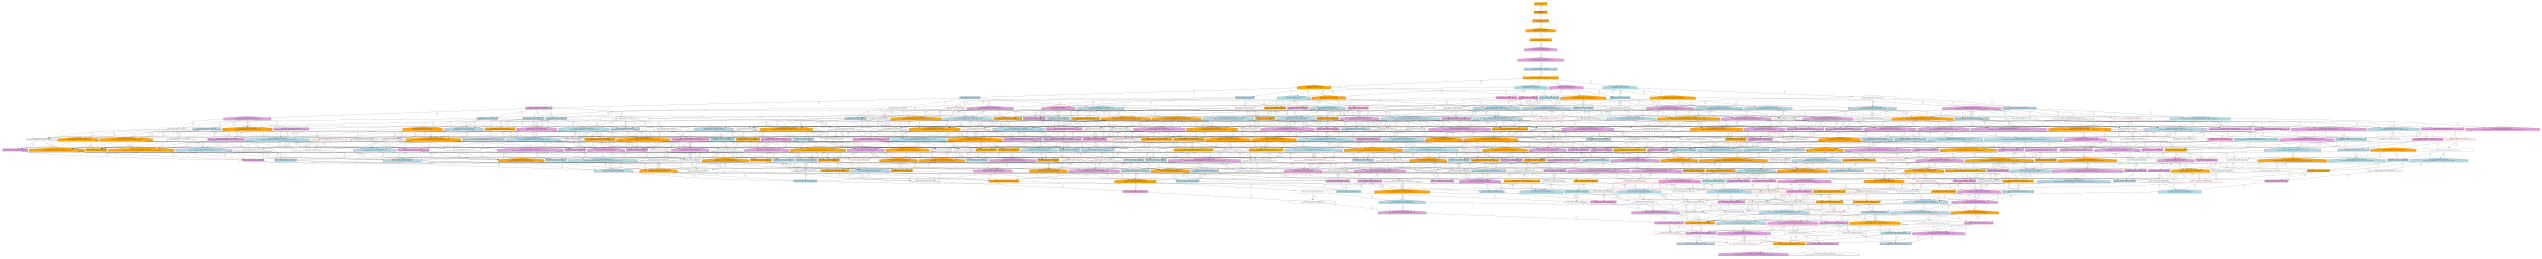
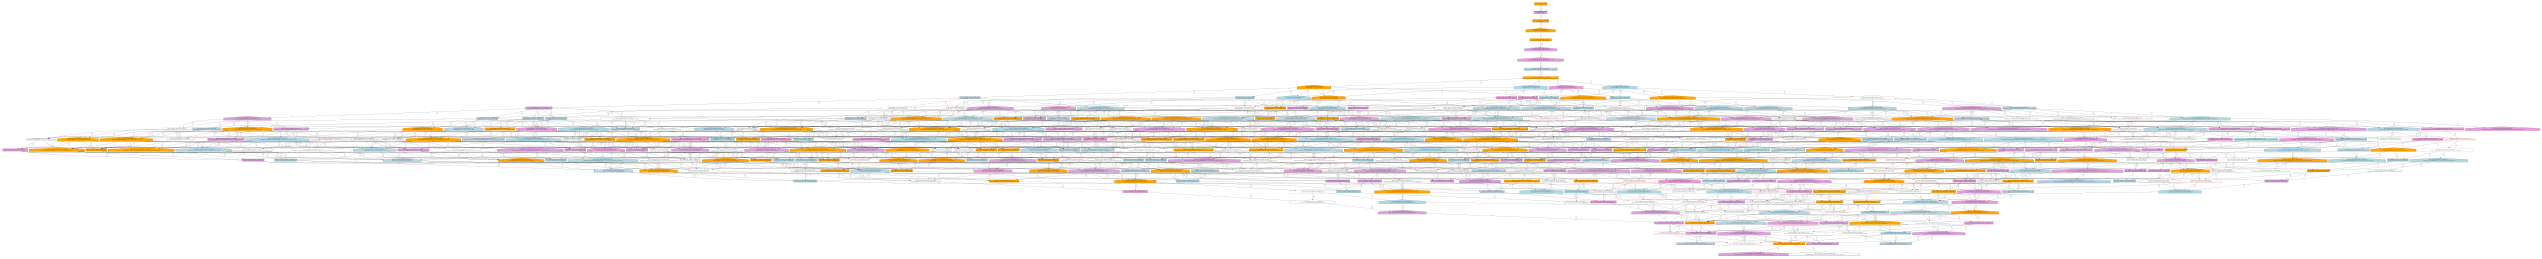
node "S1: [0, 0] [0, 0] [0, 0] [37, 47] {T0J0:37-47}{1}": fillcolor orange -> plum
